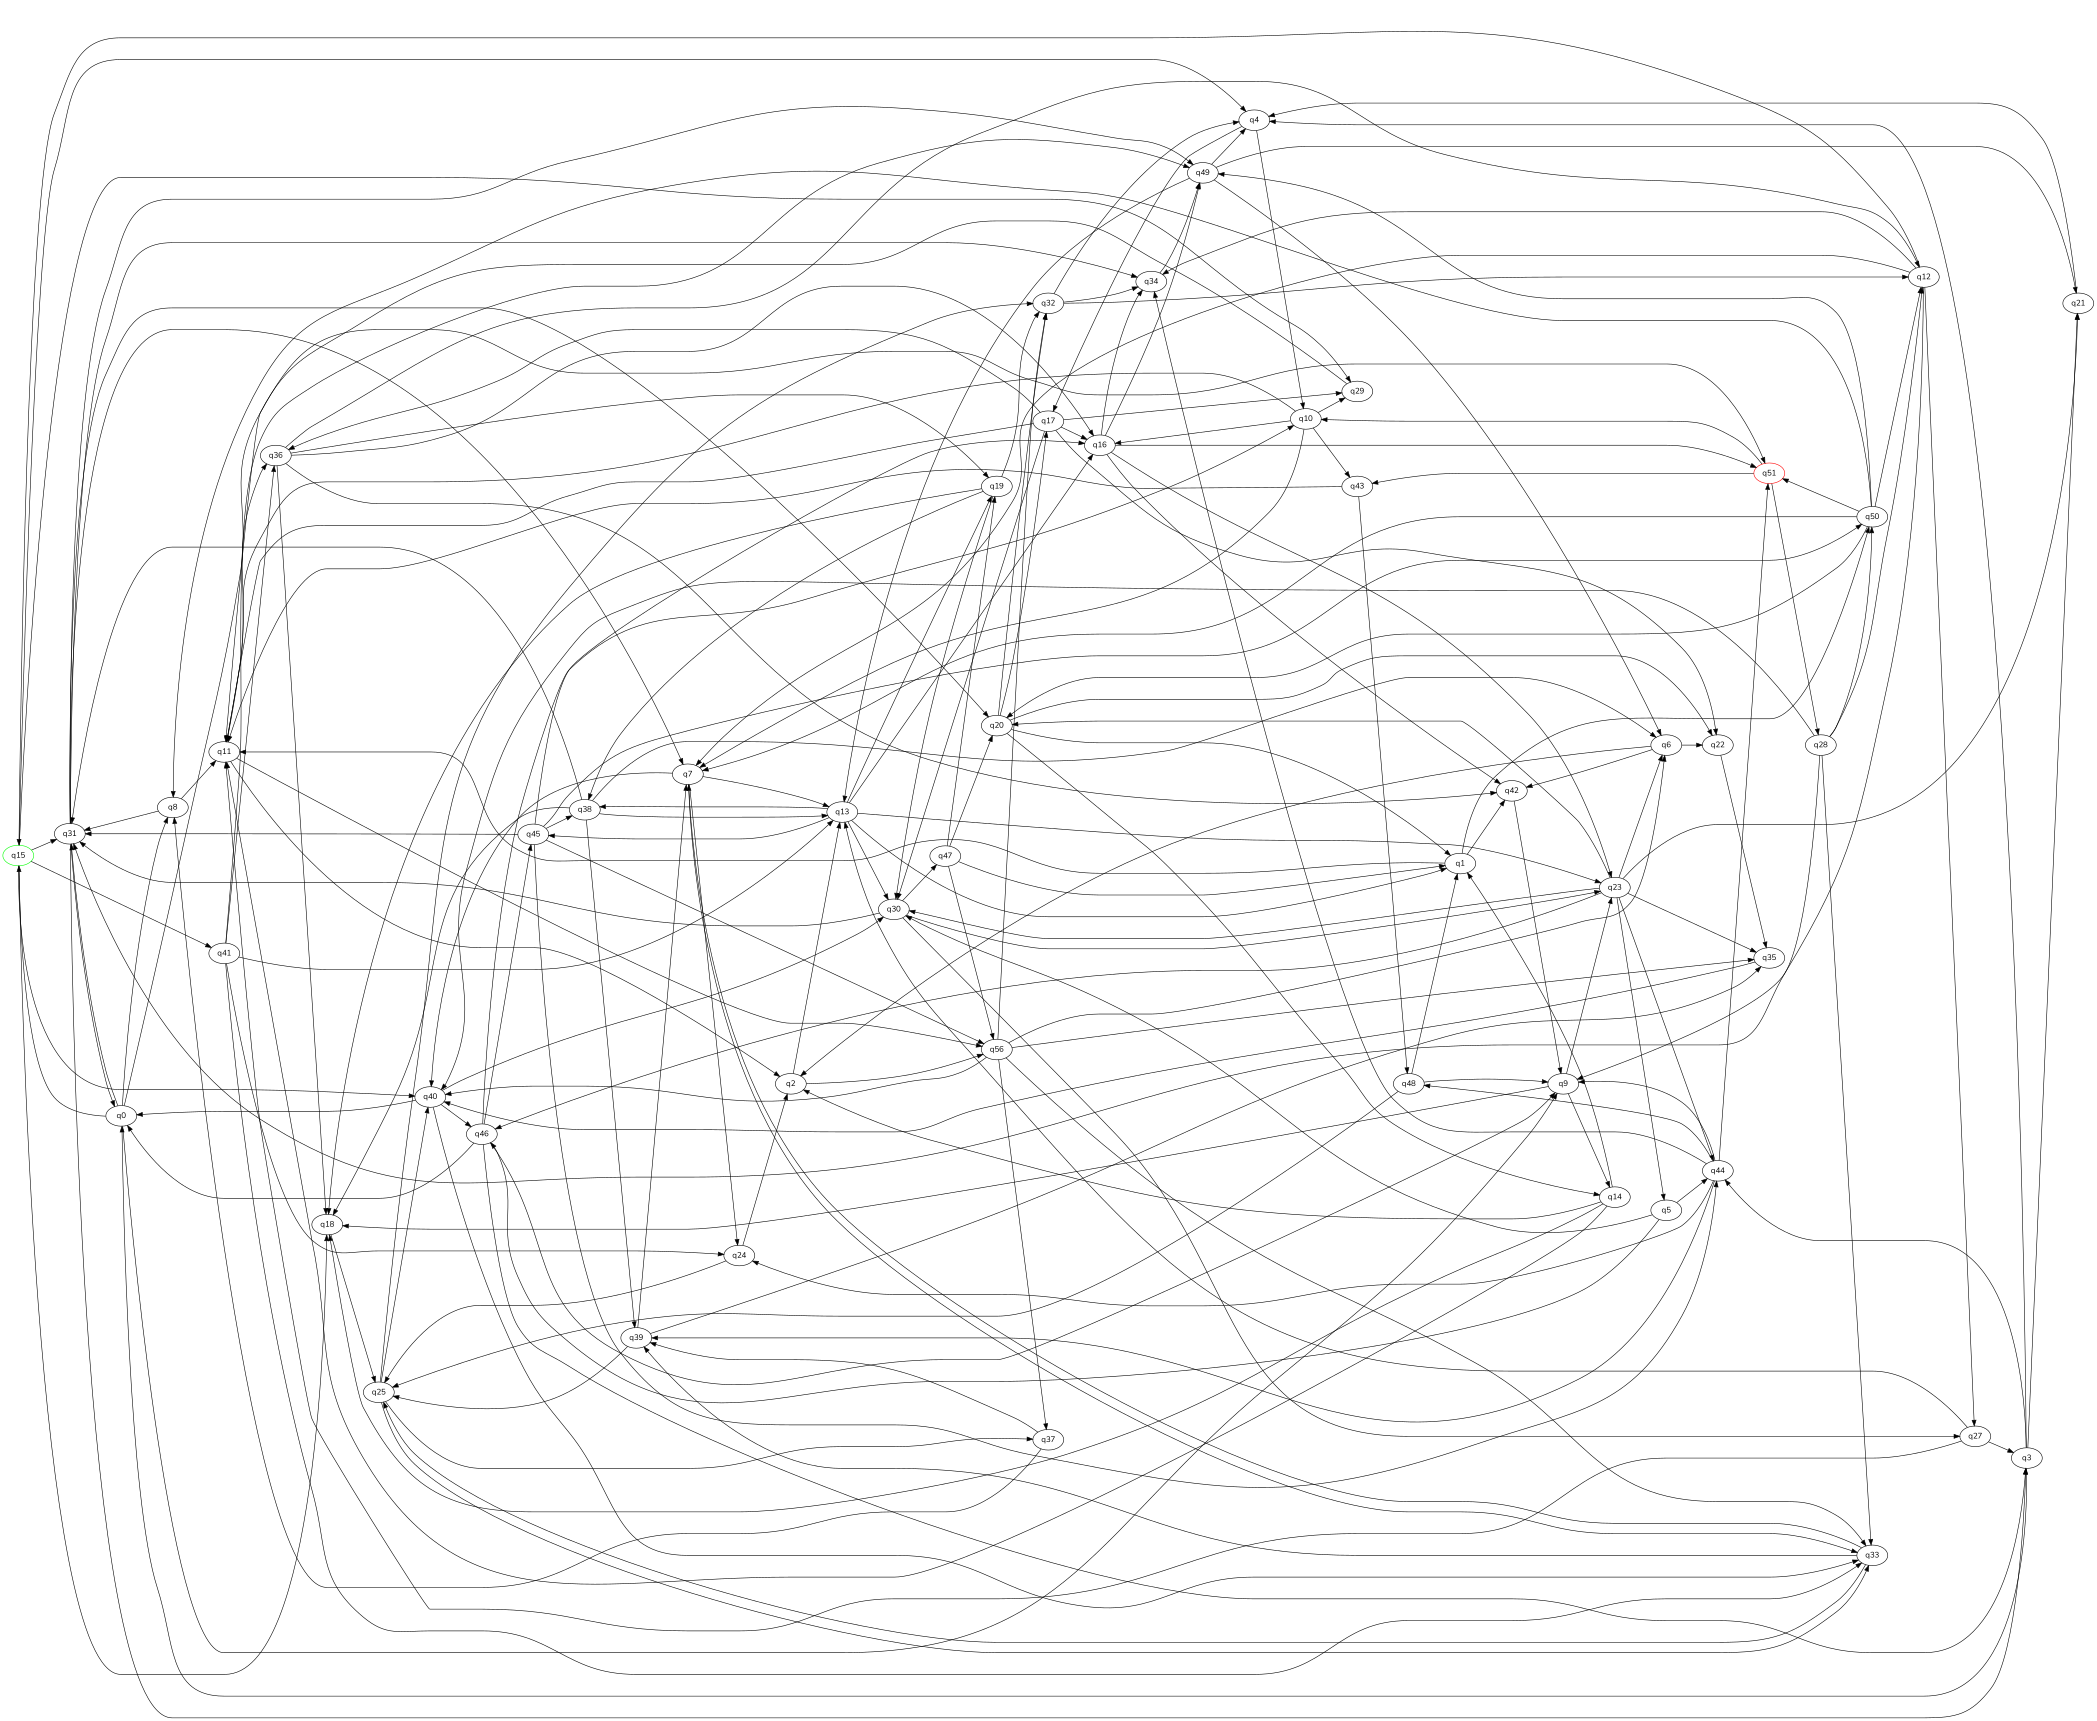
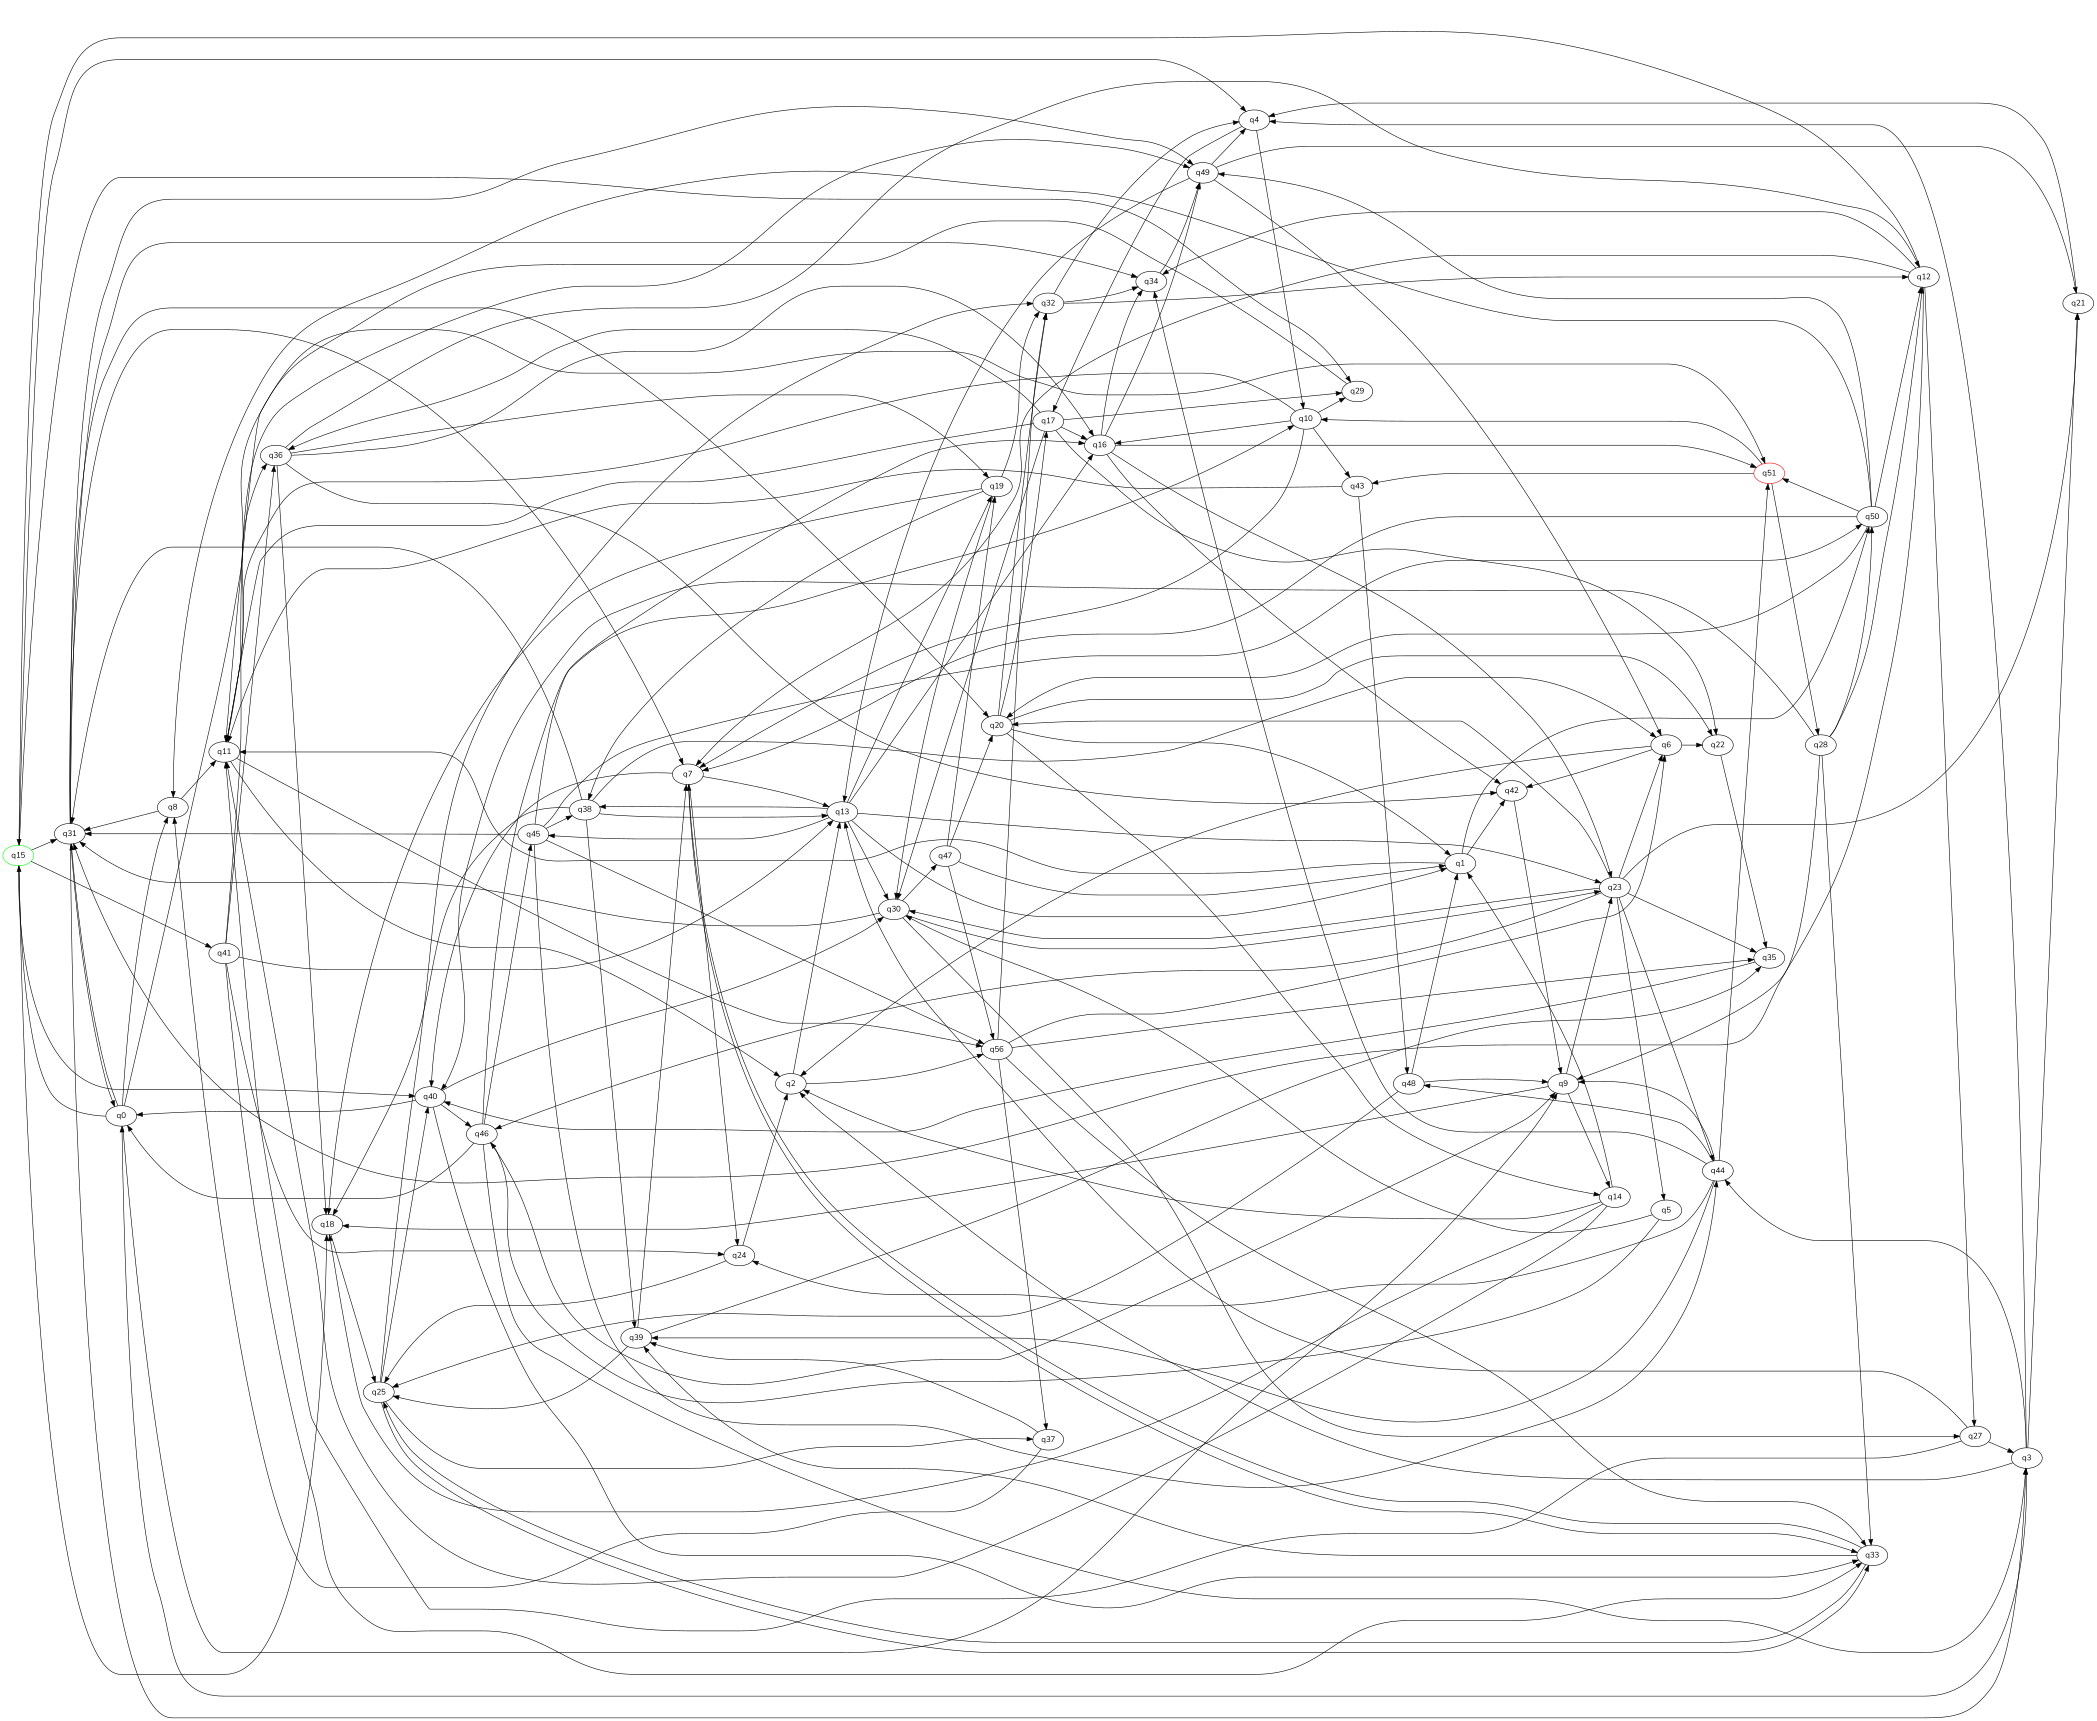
edge "q56" -> "q40": removed
edge "q5" -> "q44": removed
edge "q3" -> "q2": added
